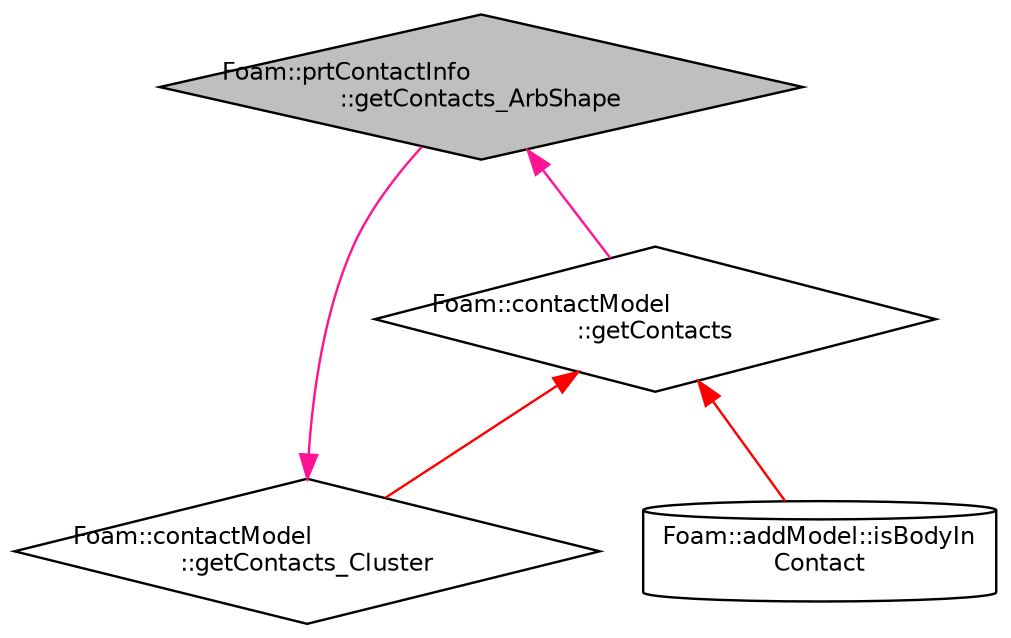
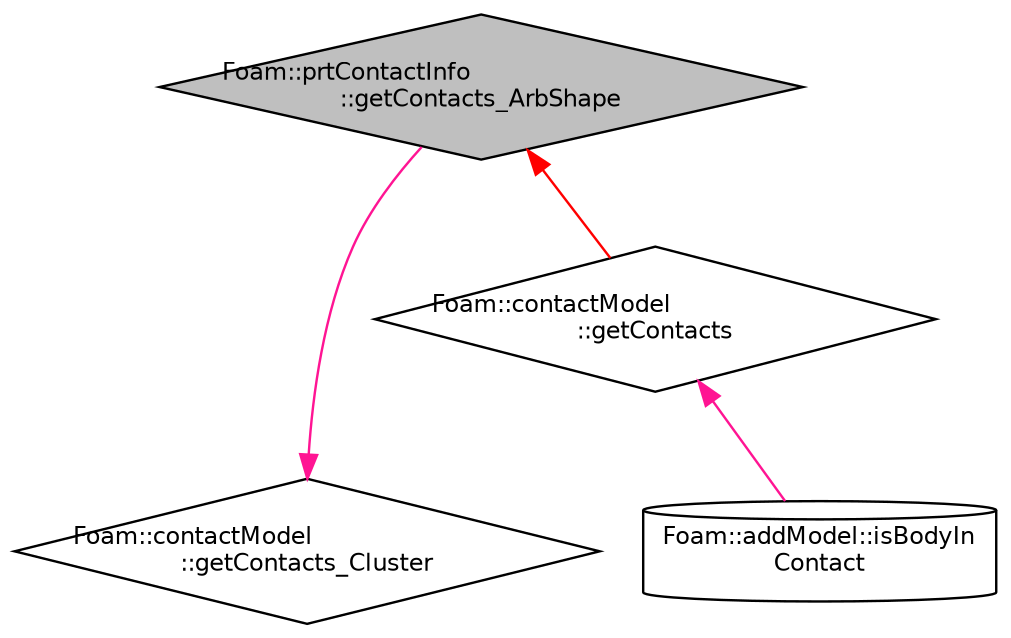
edge "Foam::contactModel ::getContacts" -> "Foam::prtContactInfo ::getContacts_ArbShape": color deeppink -> red
edge "Foam::contactModel ::getContacts_Cluster" -> "Foam::contactModel ::getContacts": removed
edge "Foam::addModel::isBodyIn Contact" -> "Foam::contactModel ::getContacts": color red -> deeppink
